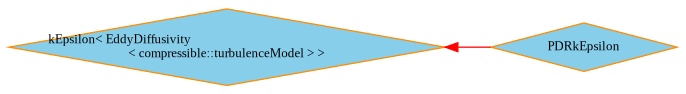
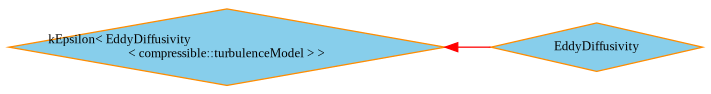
node "PDRkEpsilon": label "PDRkEpsilon" -> "EddyDiffusivity"
